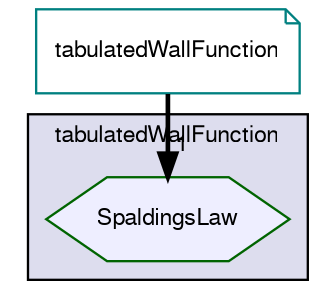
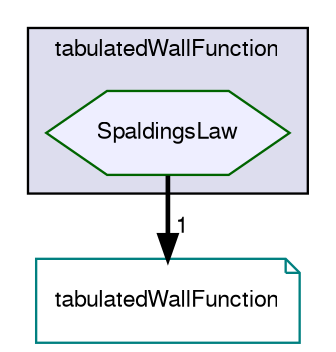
edge "tabulatedWallFunction" -> "SpaldingsLaw": reversed
